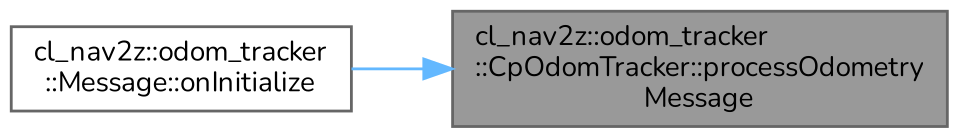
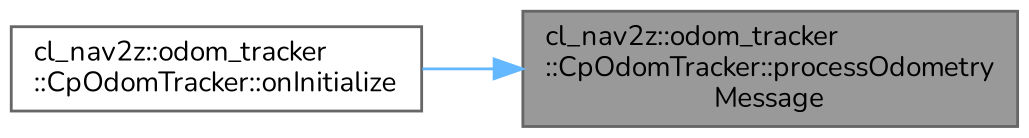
node "cl_nav2z::odom_tracker ::Message::onInitialize": label "cl_nav2z::odom_tracker ::Message::onInitialize" -> "cl_nav2z::odom_tracker ::CpOdomTracker::onInitialize"
